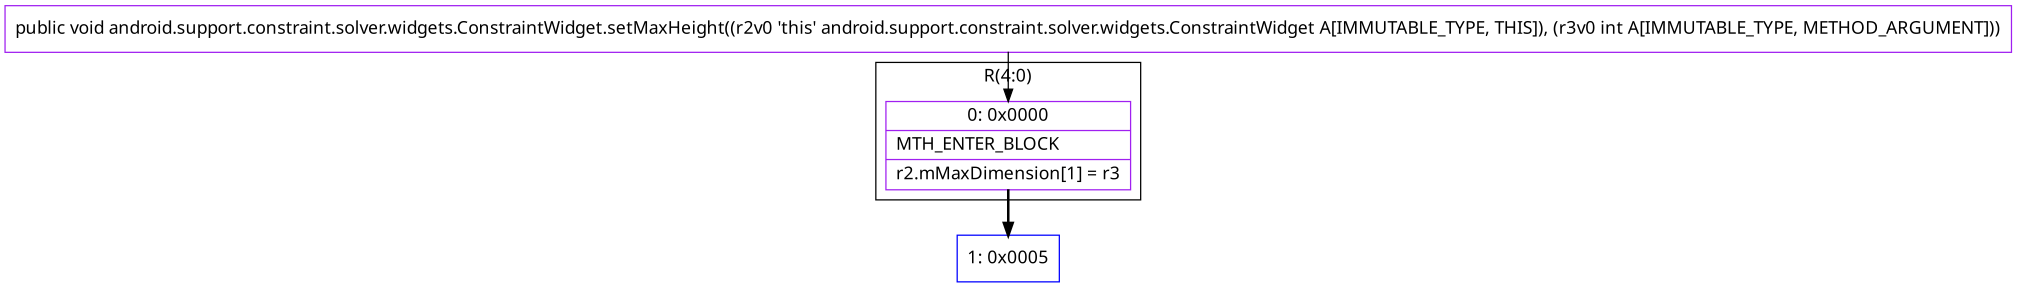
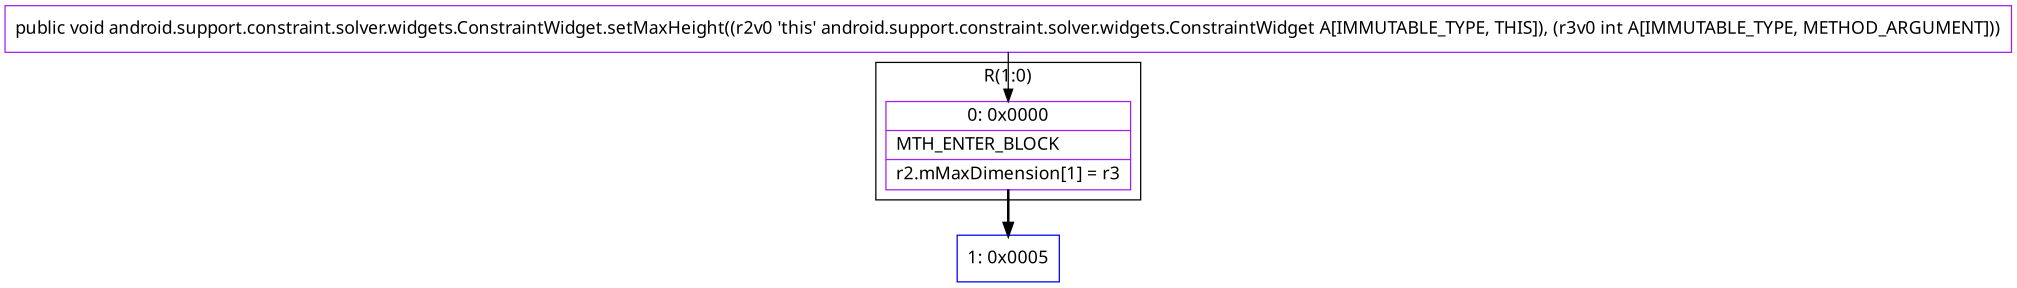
cluster "R(4:0)": label "R(4:0)" -> "R(1:0)"
